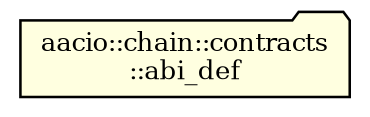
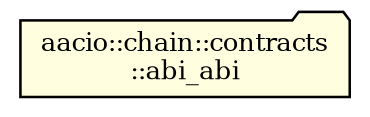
node "aacio::chain::contracts ::abi_def": label "aacio::chain::contracts ::abi_def" -> "aacio::chain::contracts ::abi_abi"
